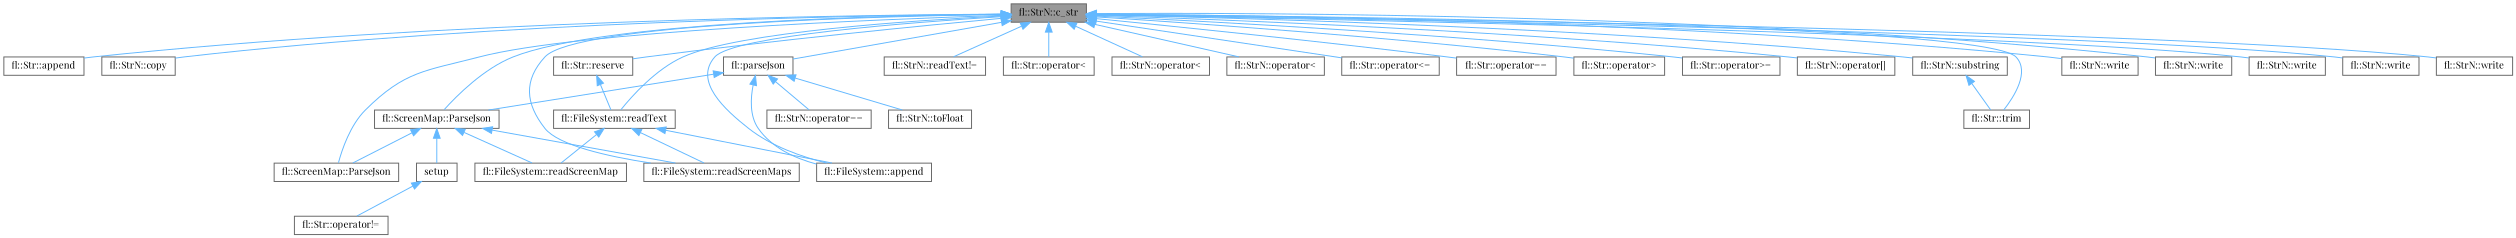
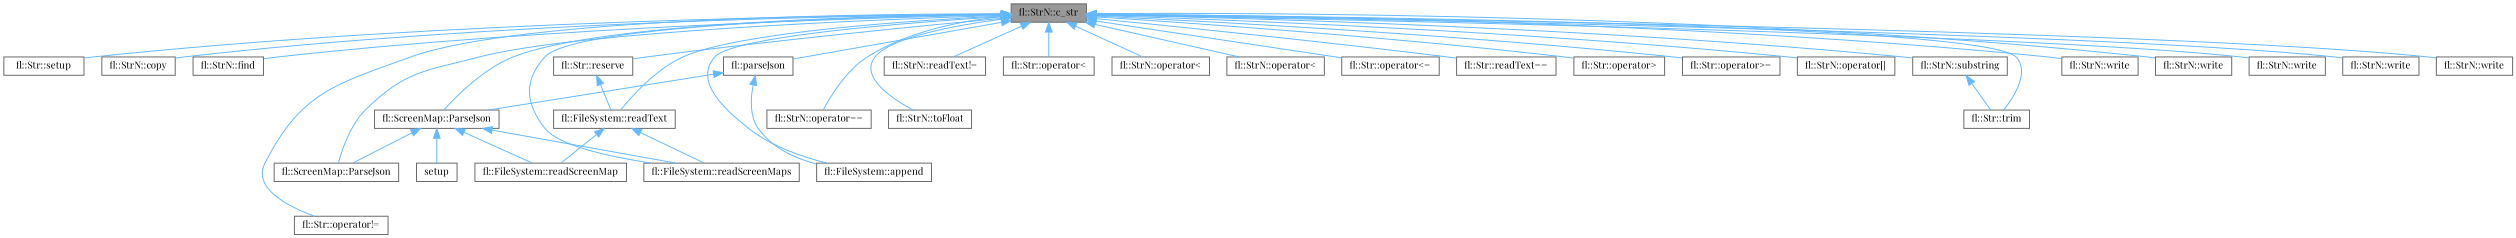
node "fl::Str::append": label "fl::Str::append" -> "fl::Str::setup"
node "fl::StrN::find": added
node "fl::Str::operator==": label "fl::Str::operator==" -> "fl::Str::readText=="
edge "fl::StrN::toFloat" -> "fl::parseJson": now "fl::StrN::toFloat" -> "fl::StrN::c_str"
edge "fl::StrN::operator==" -> "fl::parseJson": now "fl::StrN::operator==" -> "fl::StrN::c_str"
edge "fl::FileSystem::append" -> "fl::FileSystem::readText": removed
edge "fl::Str::operator!=" -> "setup": now "fl::Str::operator!=" -> "fl::StrN::c_str"
